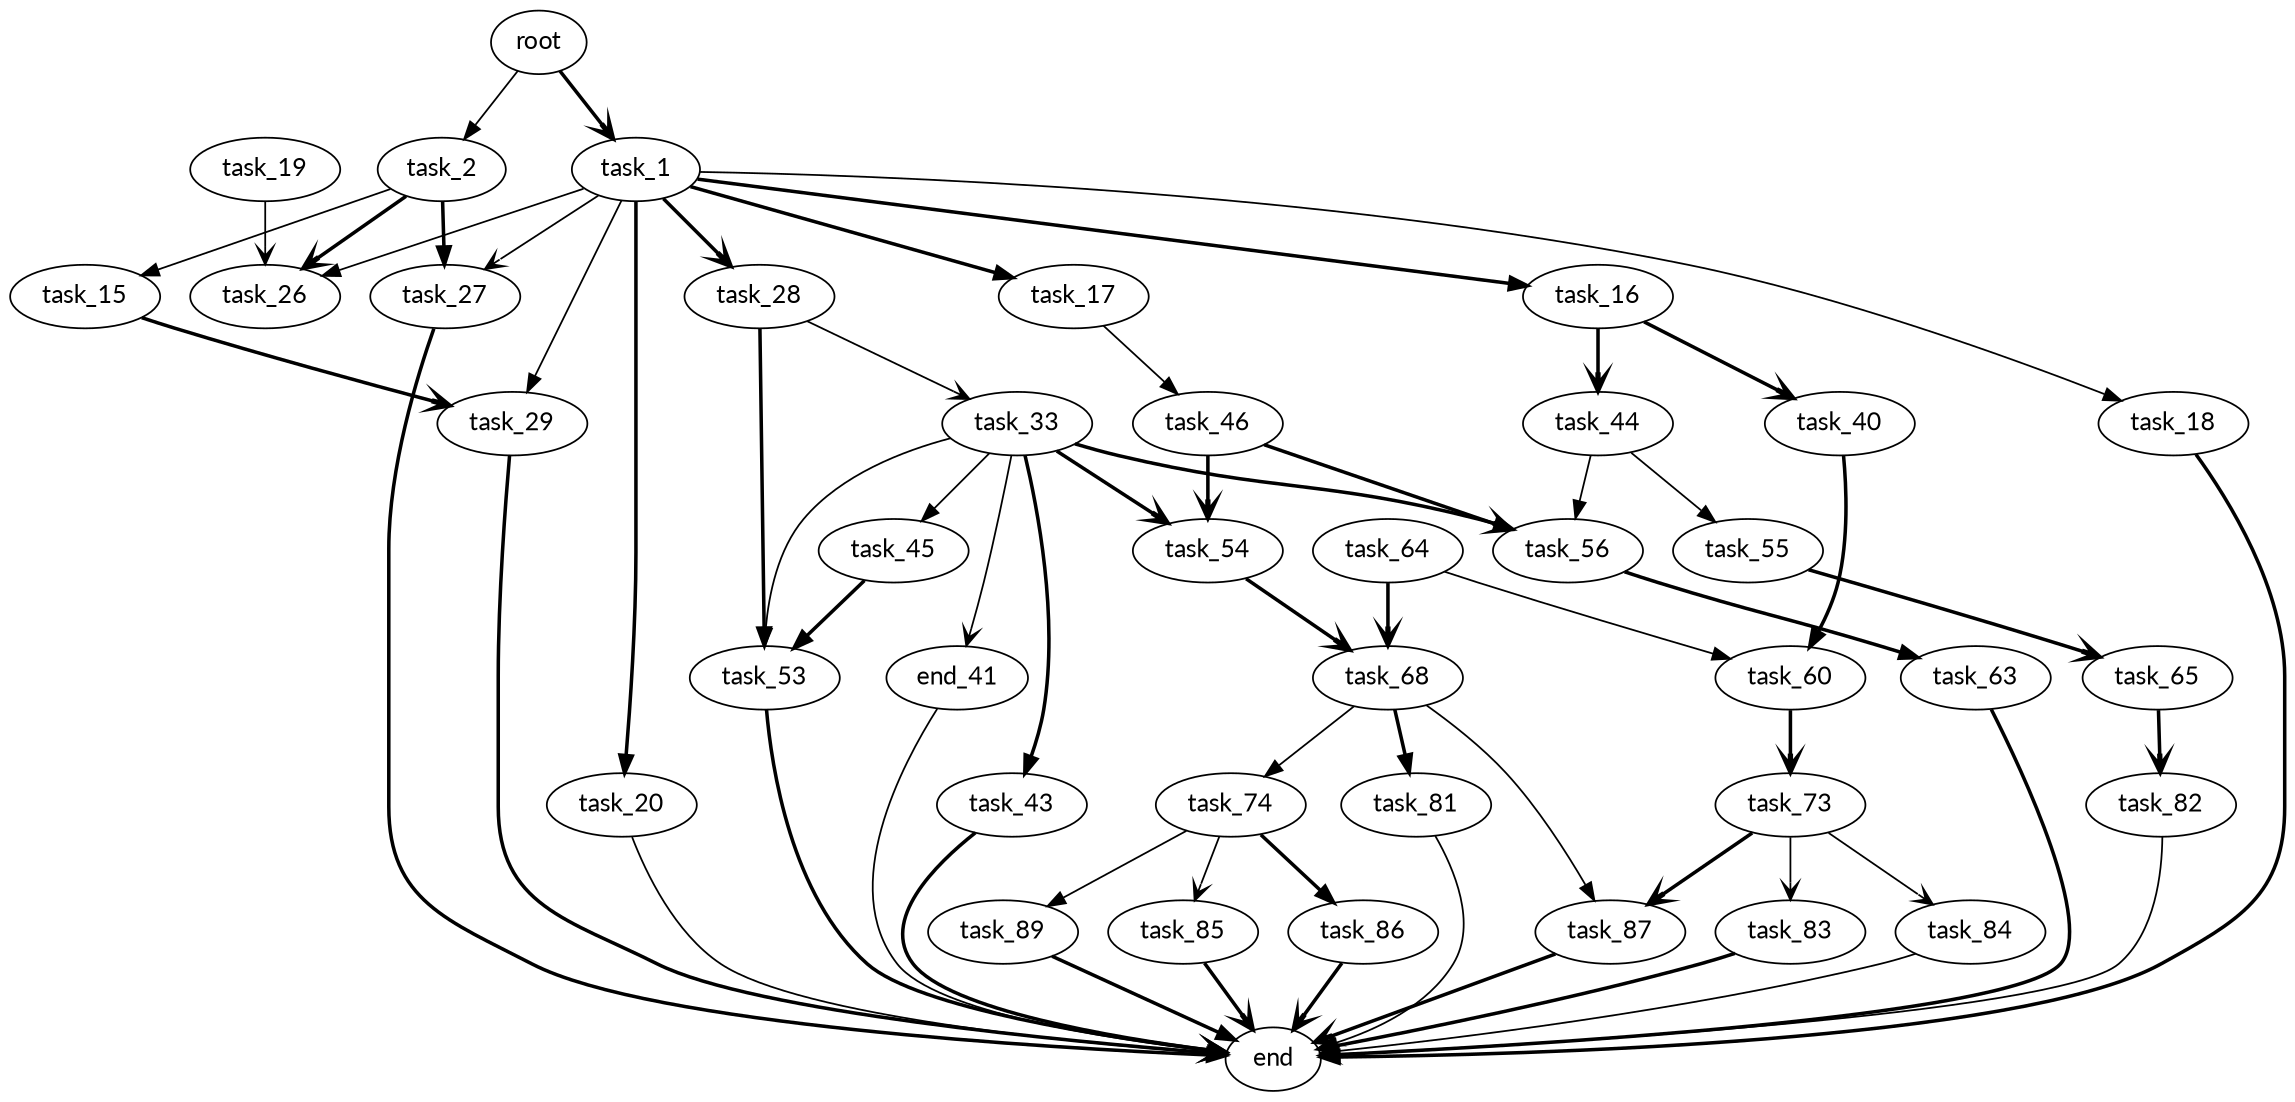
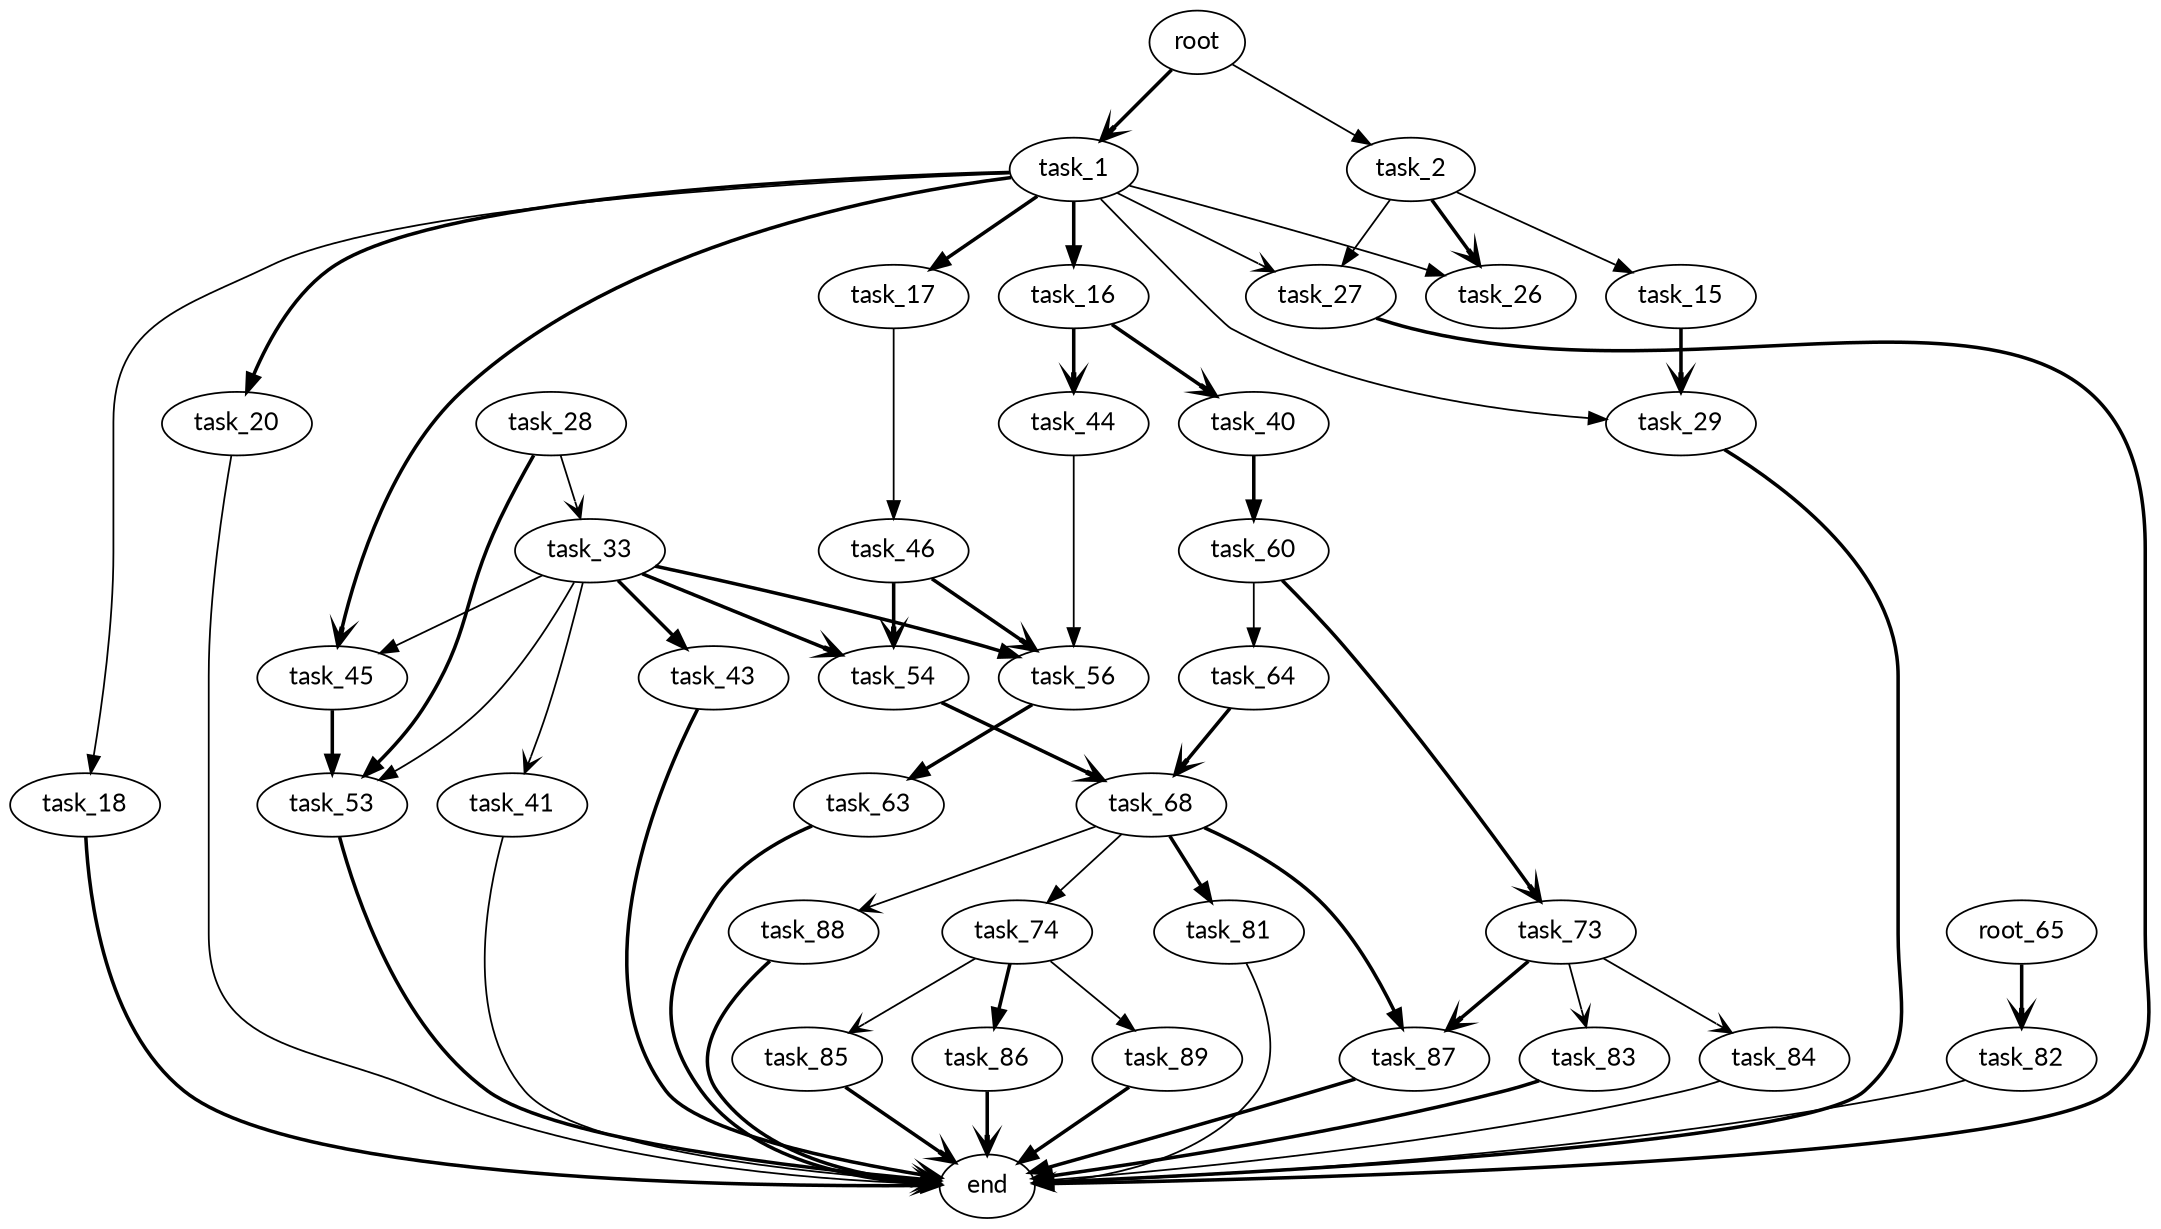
node "task_19": removed
edge "task_2" -> "task_27": style bold -> solid
edge "task_1" -> "task_28": now "task_1" -> "task_45"
node "task_55": removed
edge "task_64" -> "task_60": reversed
node "end_41": label "end_41" -> "task_41"
node "task_65": label "task_65" -> "root_65"
edge "task_68" -> "task_87": style solid -> bold
node "task_88": added
edge "task_87" -> "end": arrowhead vee -> normal
